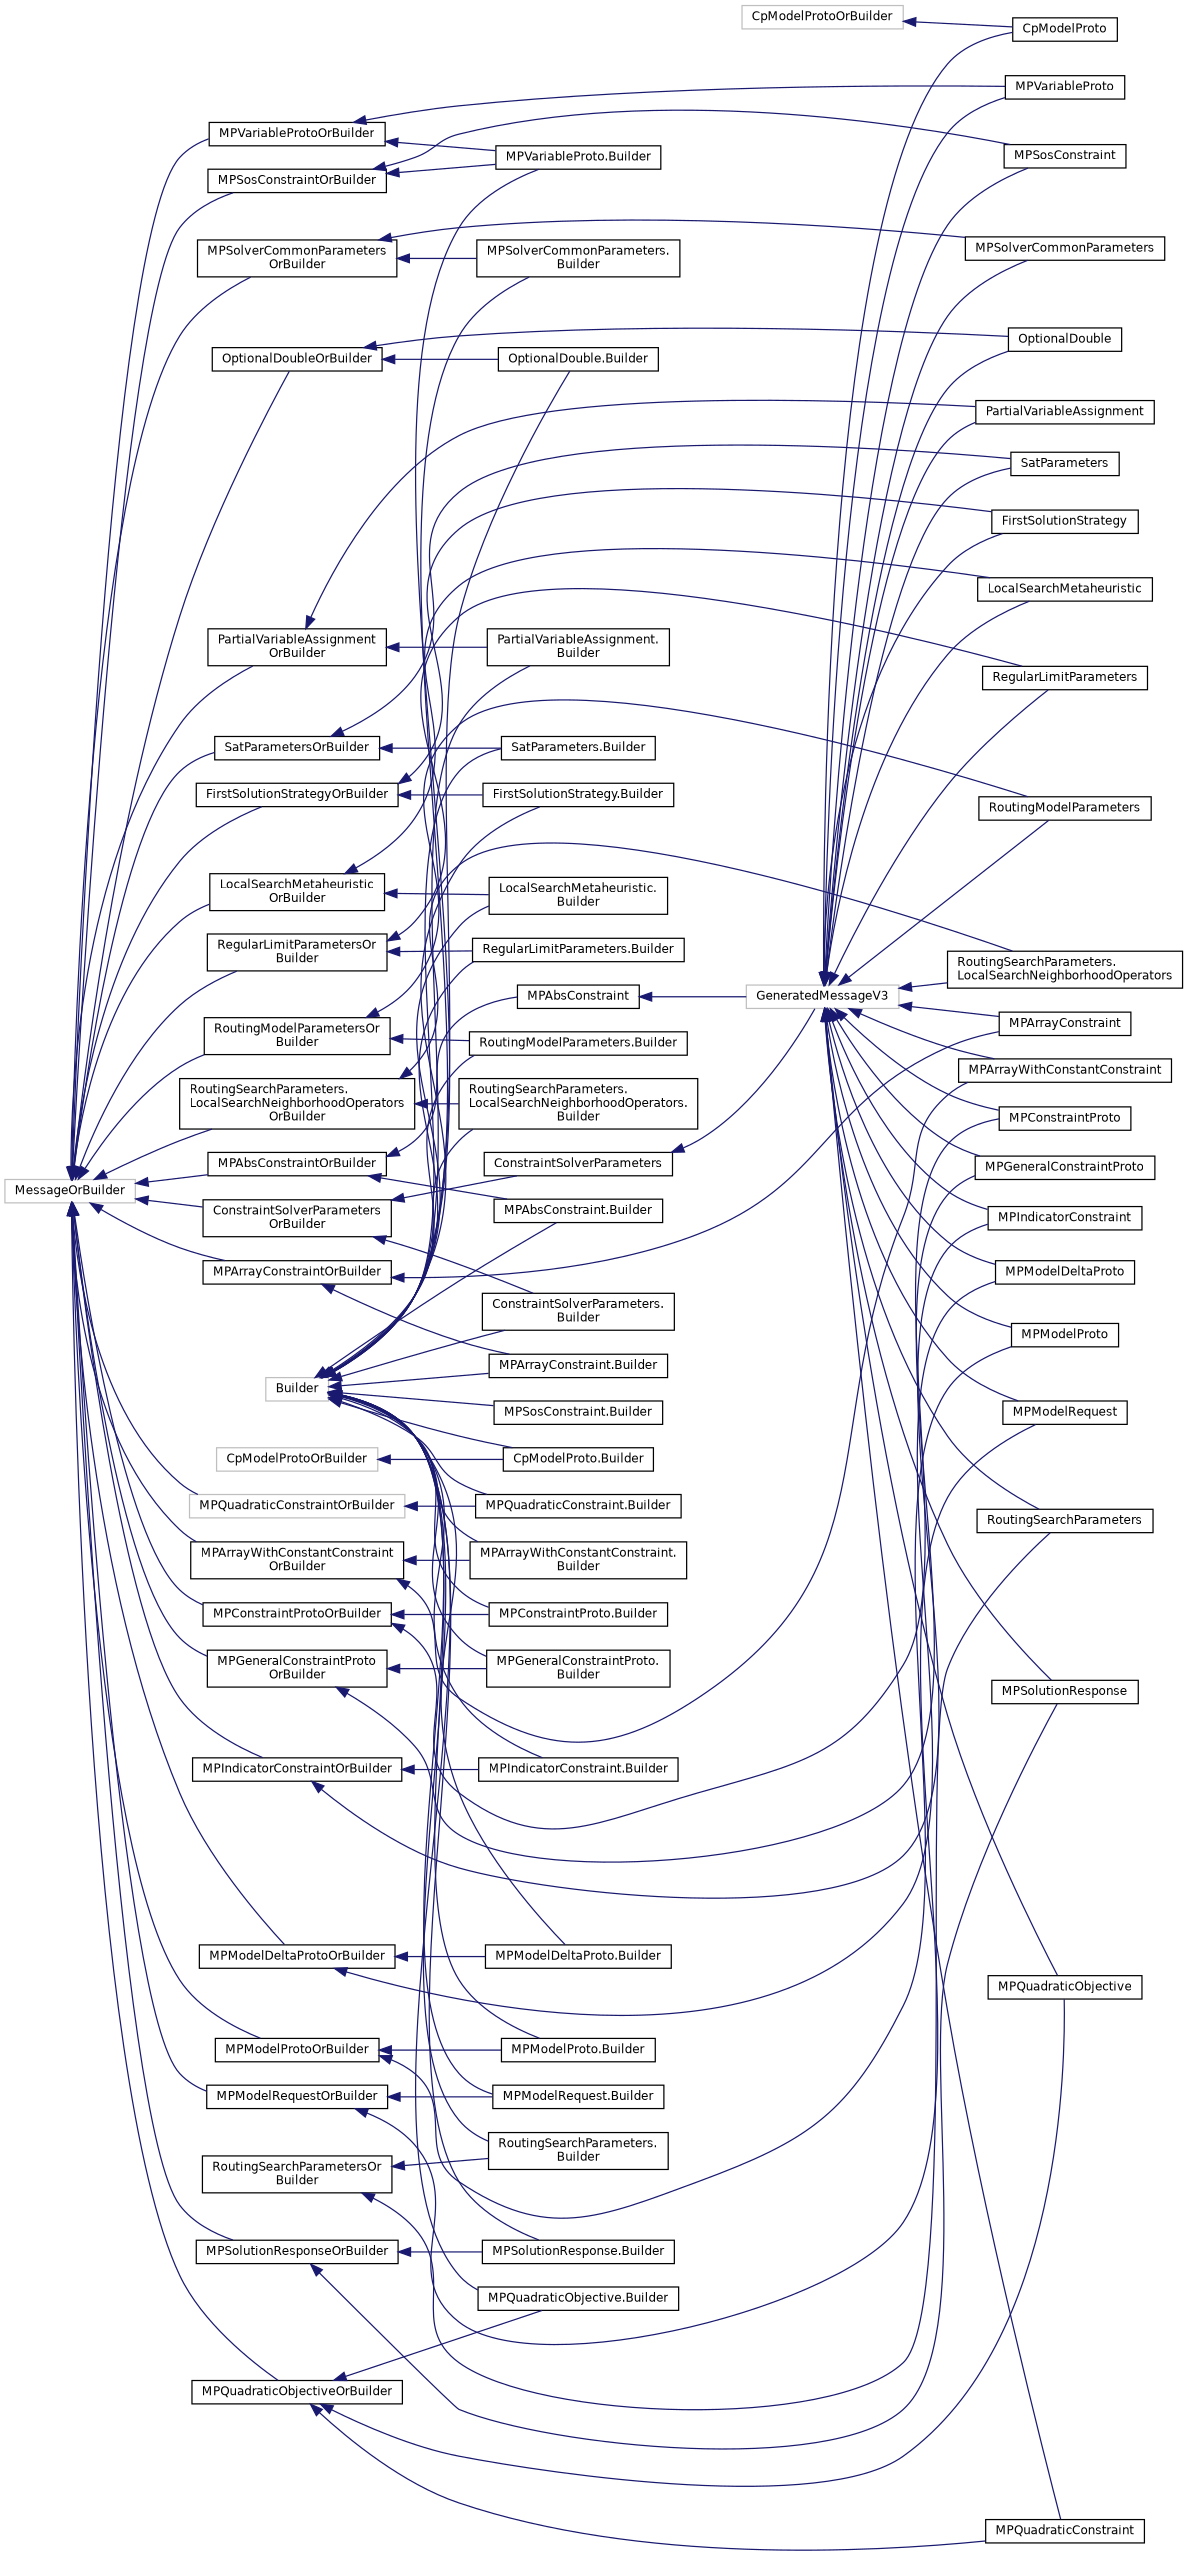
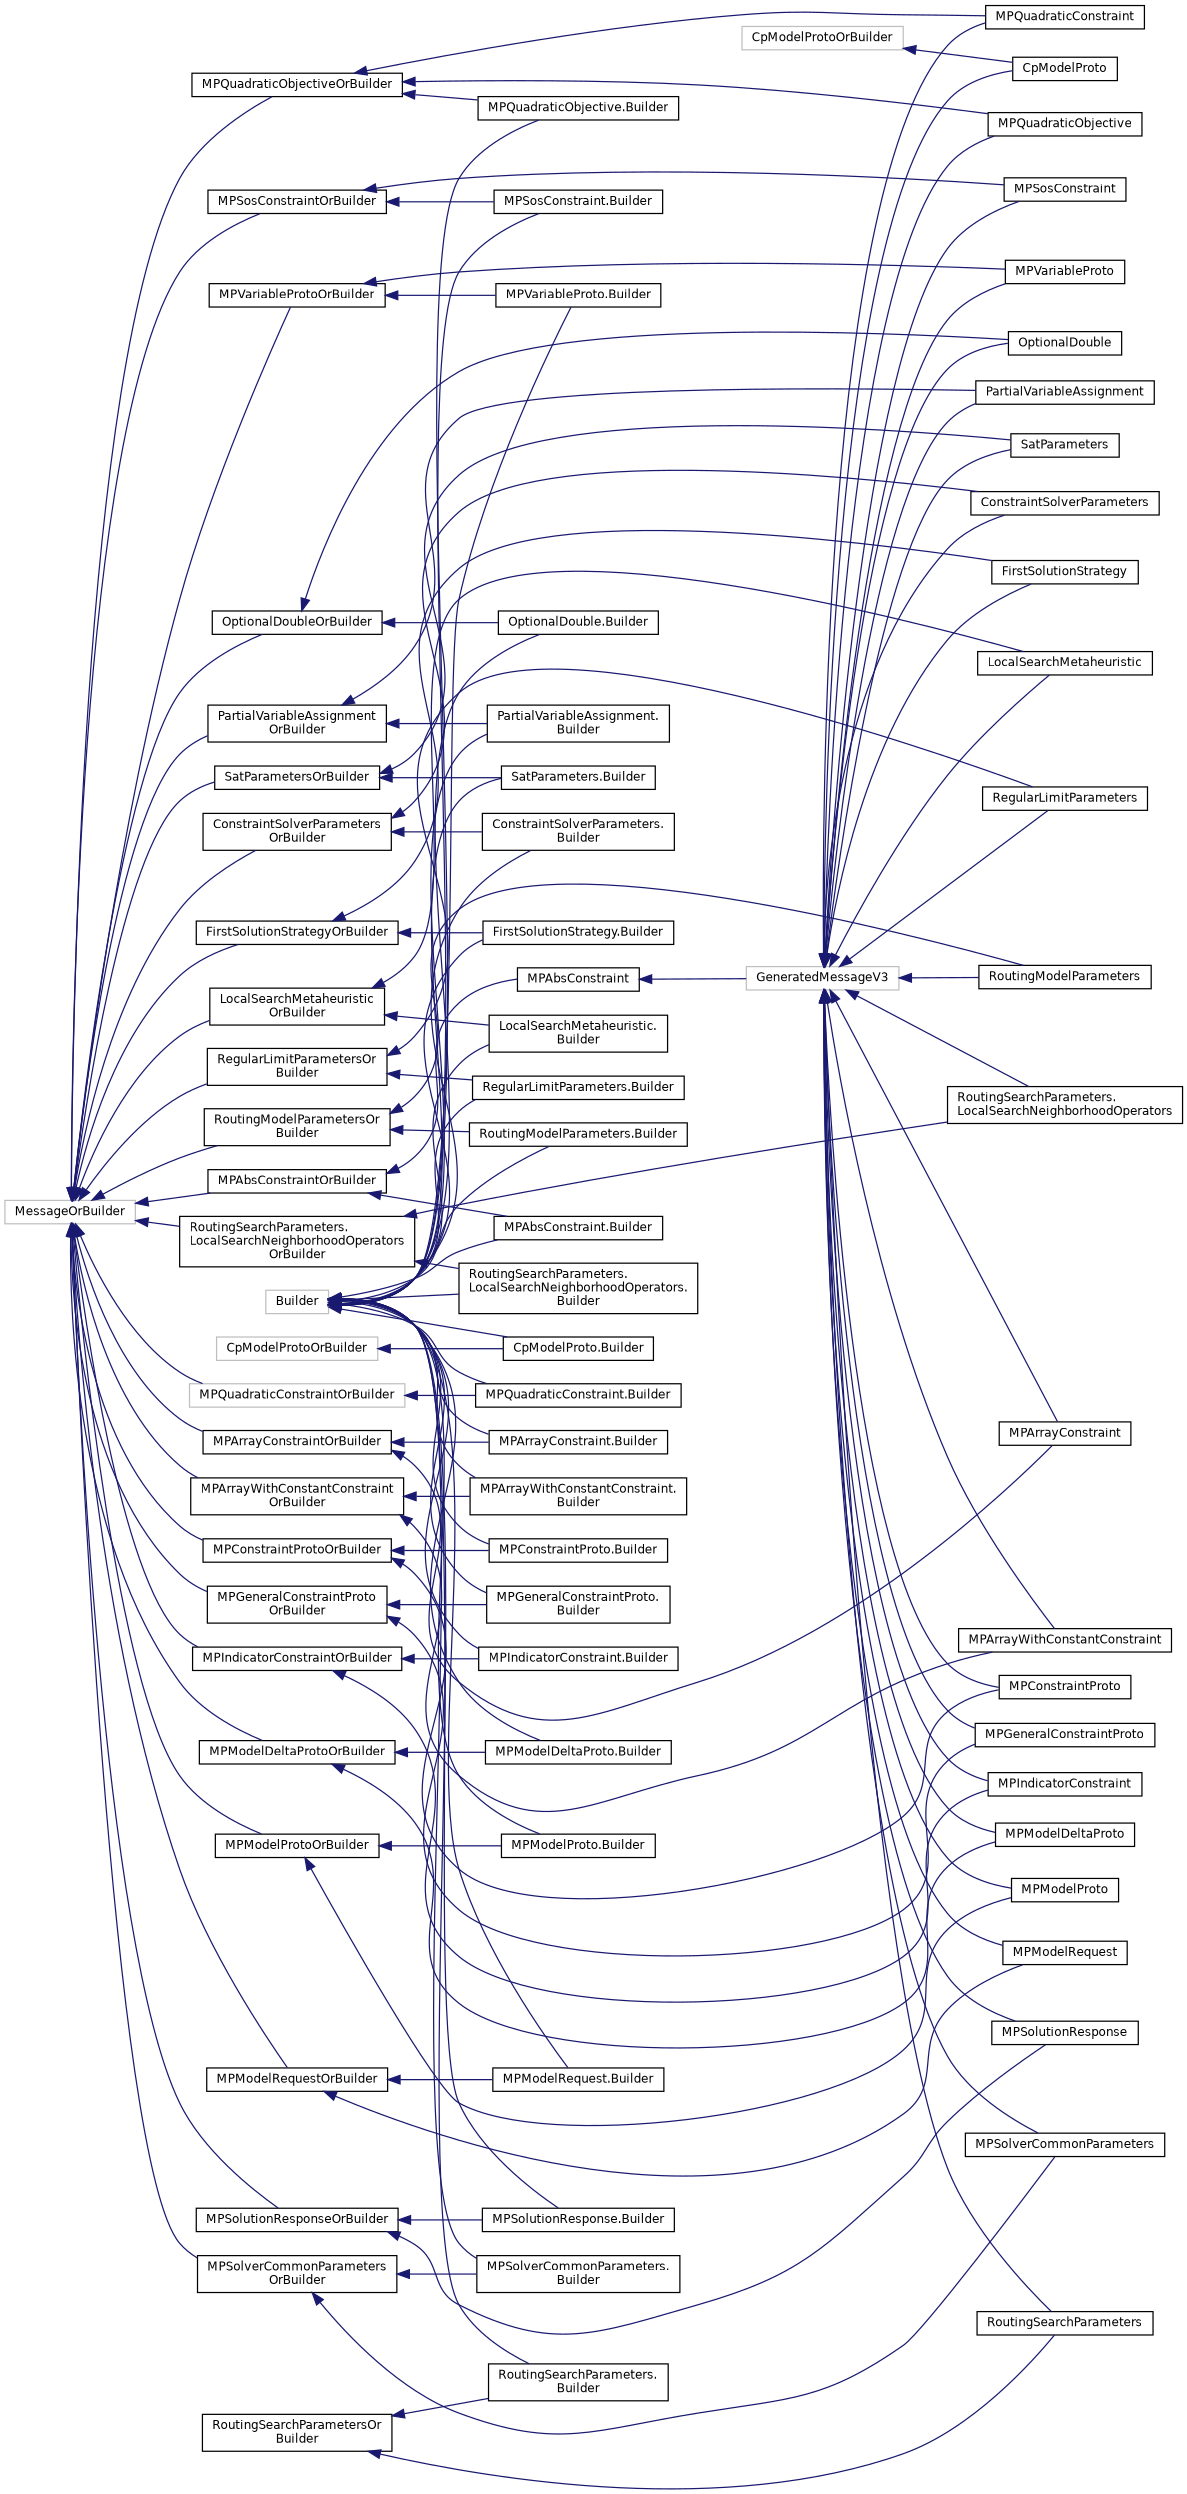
edge "MPVariableProto.Builder" -> "MPSosConstraintOrBuilder": now "MPSosConstraint.Builder" -> "MPSosConstraintOrBuilder"
edge "GeneratedMessageV3" -> "ConstraintSolverParameters": reversed
